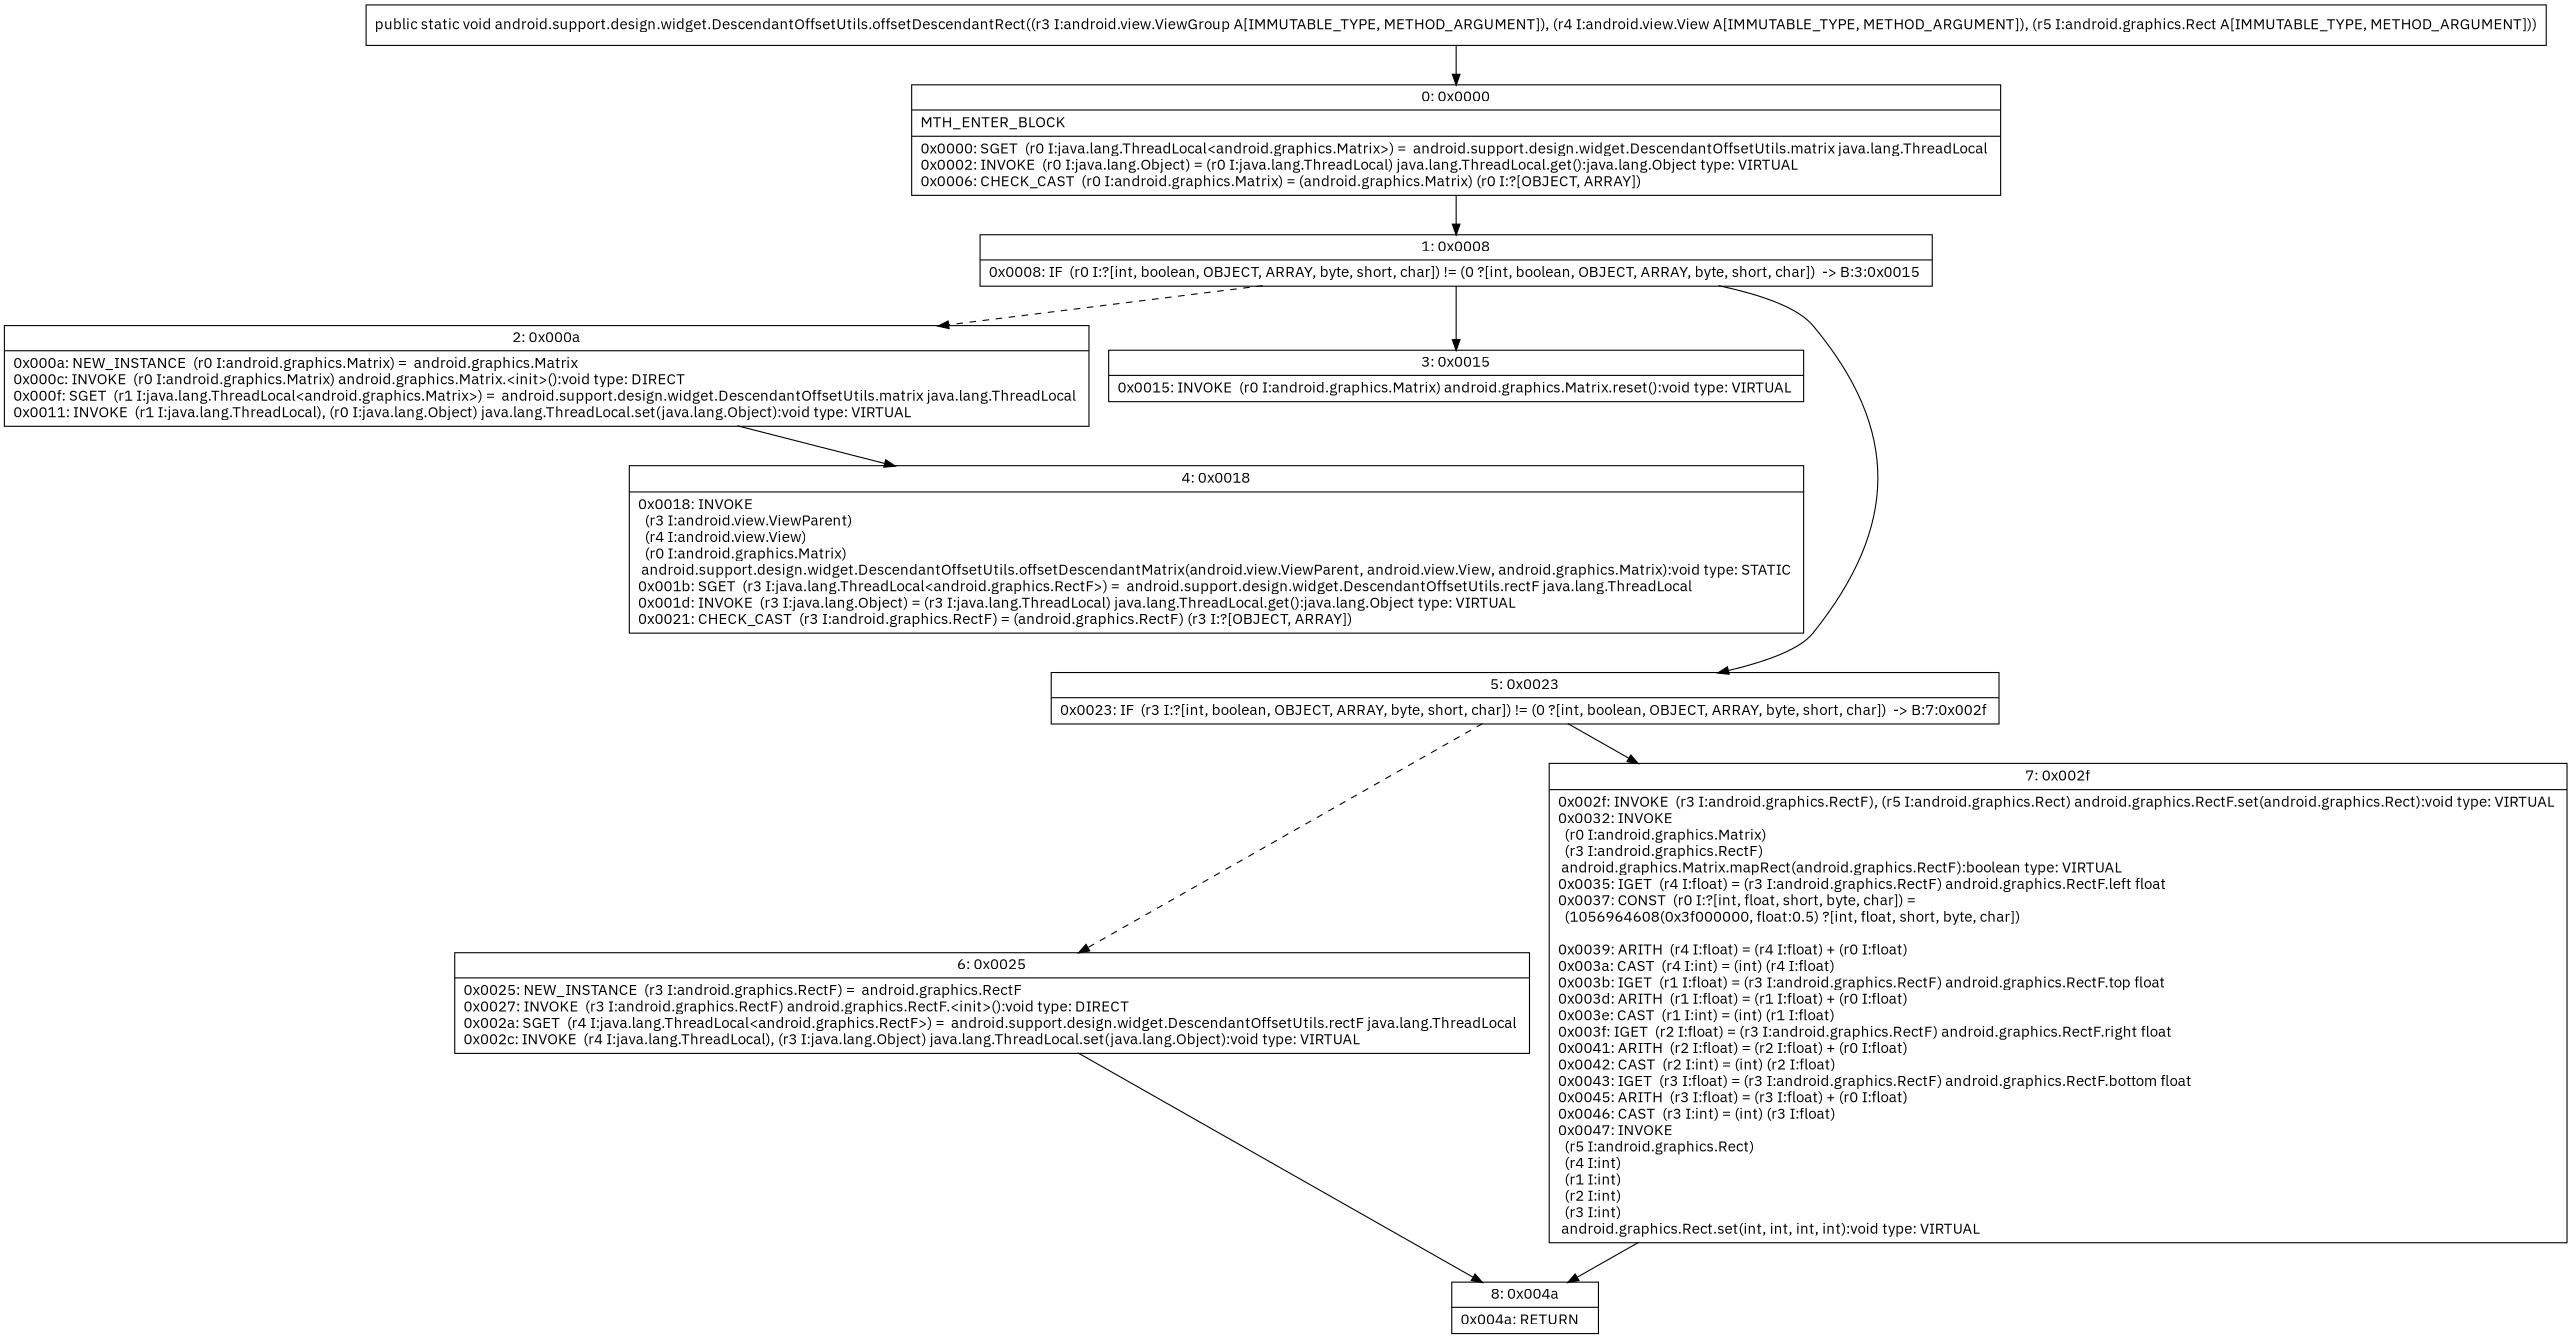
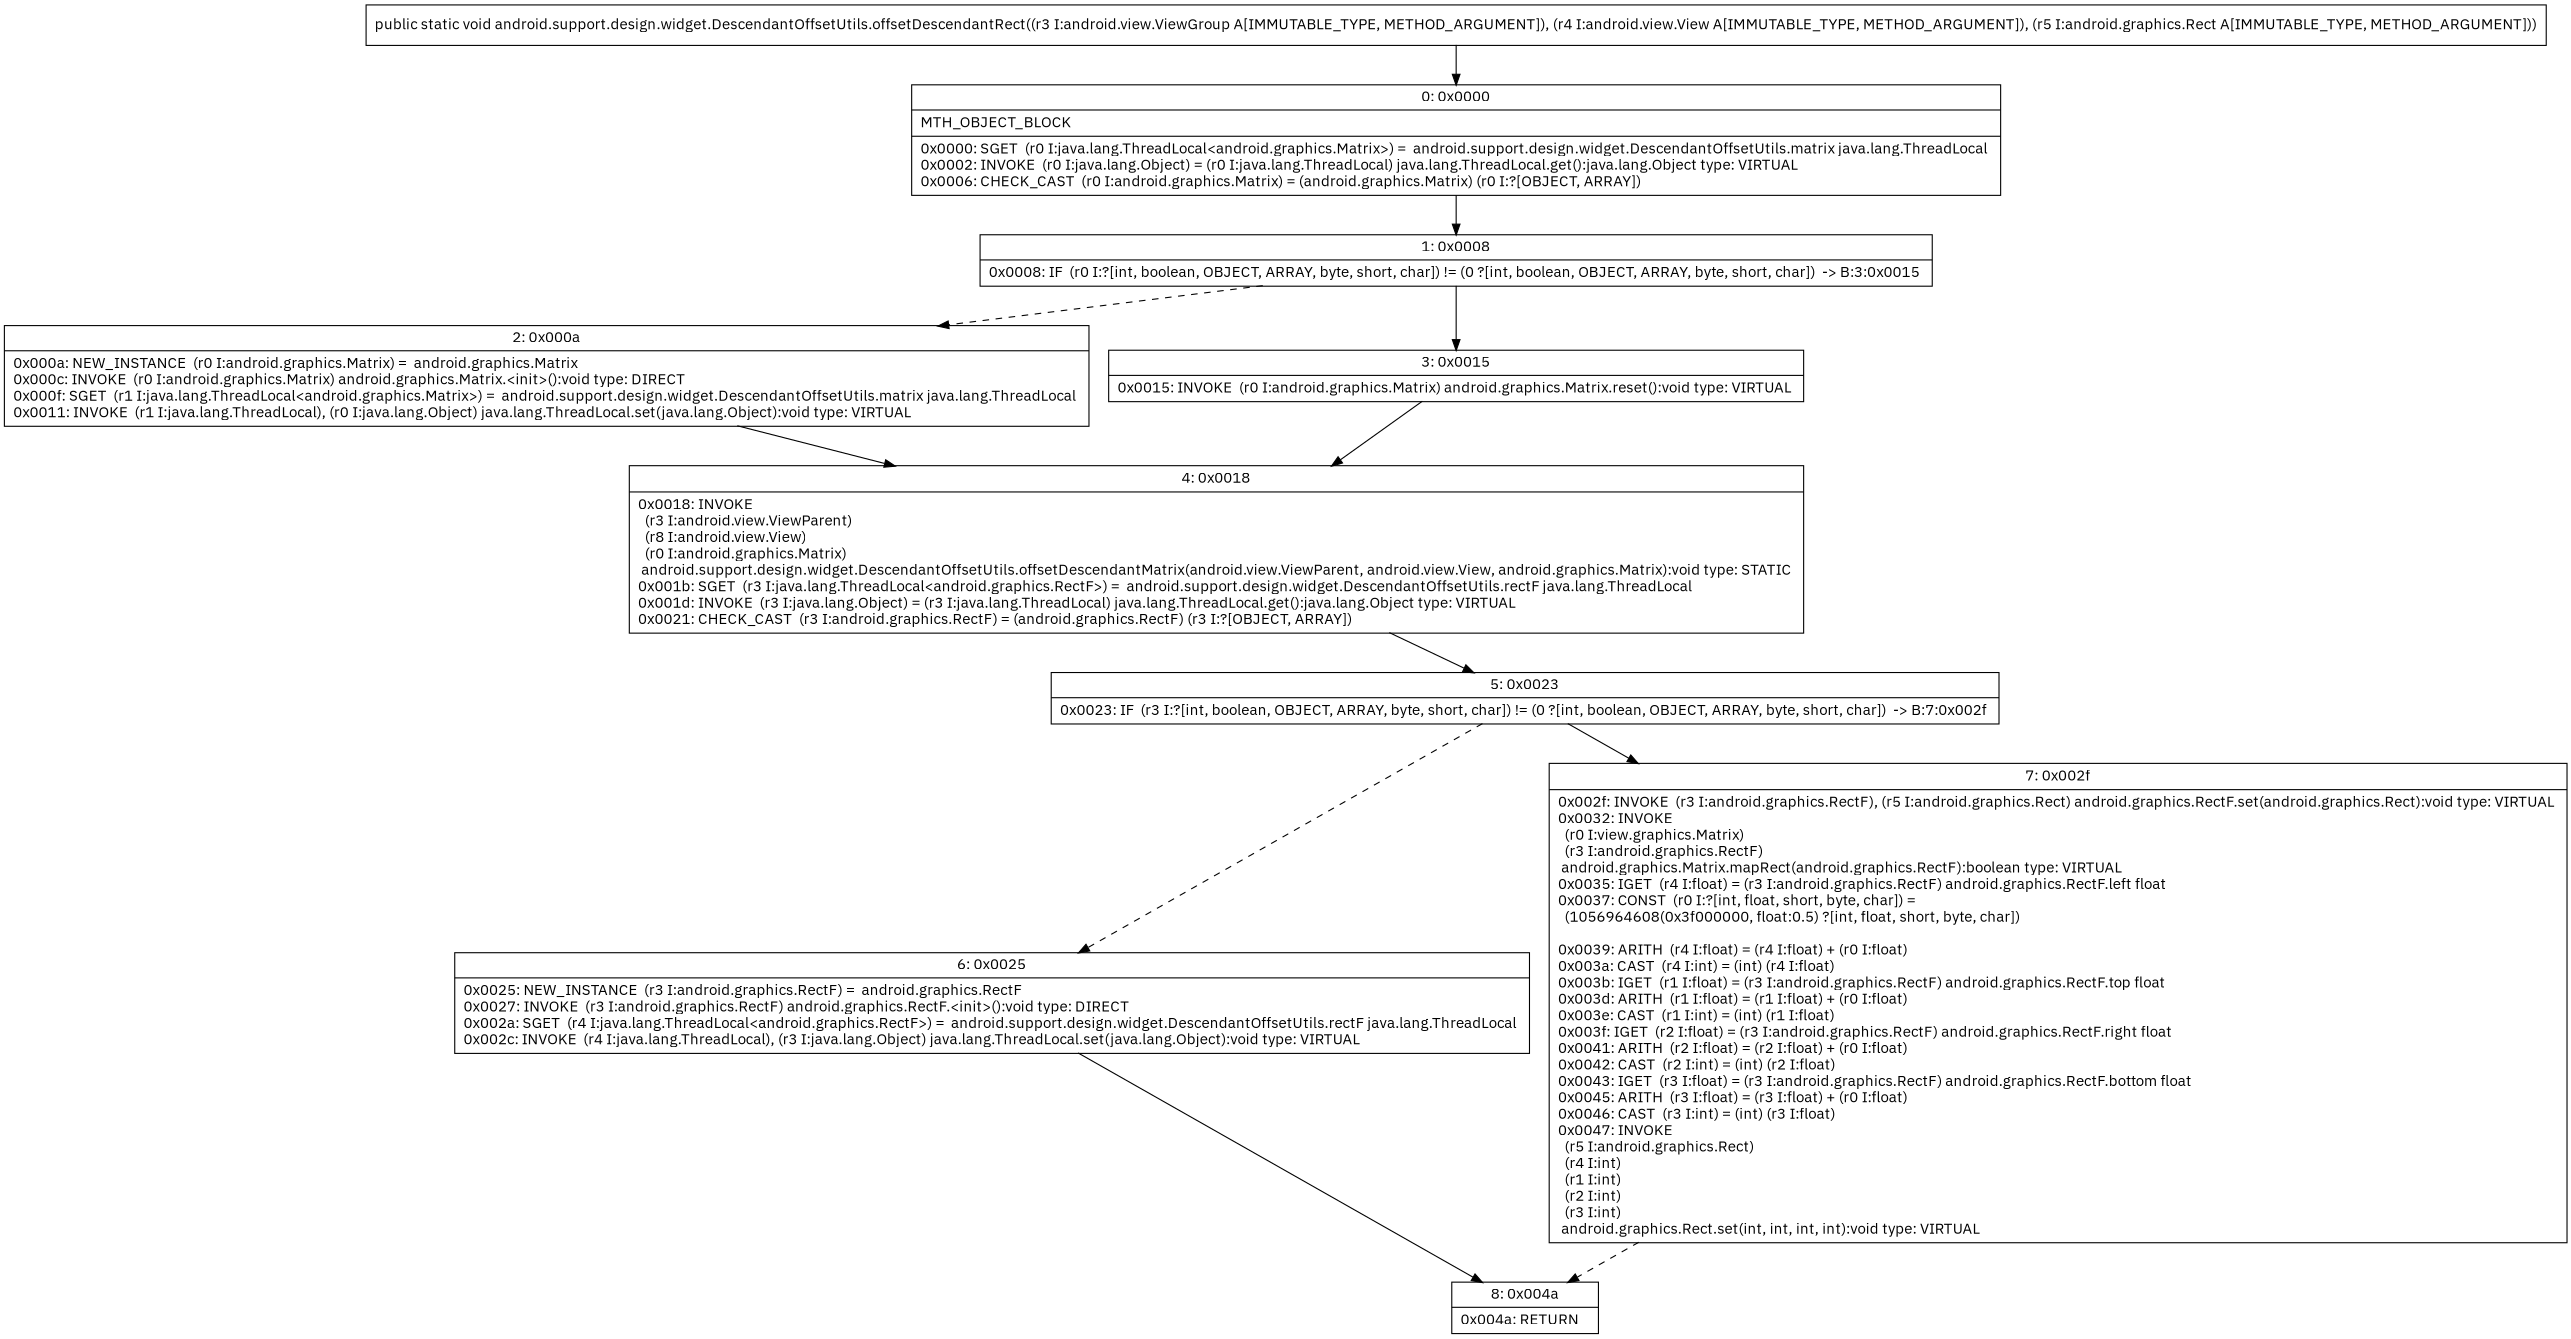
node "0: 0x0000": text "MTH_ENTER_BLOCK" -> "MTH_OBJECT_BLOCK"
edge "3: 0x0015" -> "4: 0x0018": added
edge "1: 0x0008" -> "5: 0x0023": now "4: 0x0018" -> "5: 0x0023"
node "4: 0x0018": text "(r4 I:android.view.View)" -> "(r8 I:android.view.View)"
node "7: 0x002f": text "(r0 I:android.graphics.Matrix)" -> "(r0 I:view.graphics.Matrix)"
edge "7: 0x002f" -> "8: 0x004a": style solid -> dashed
